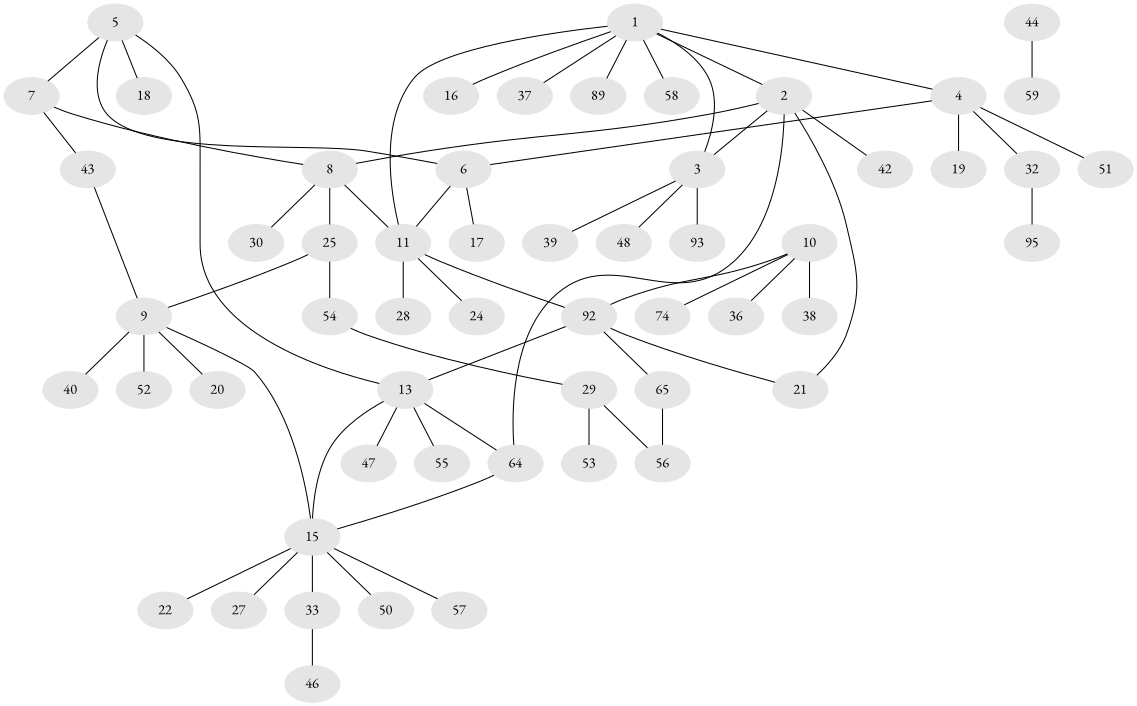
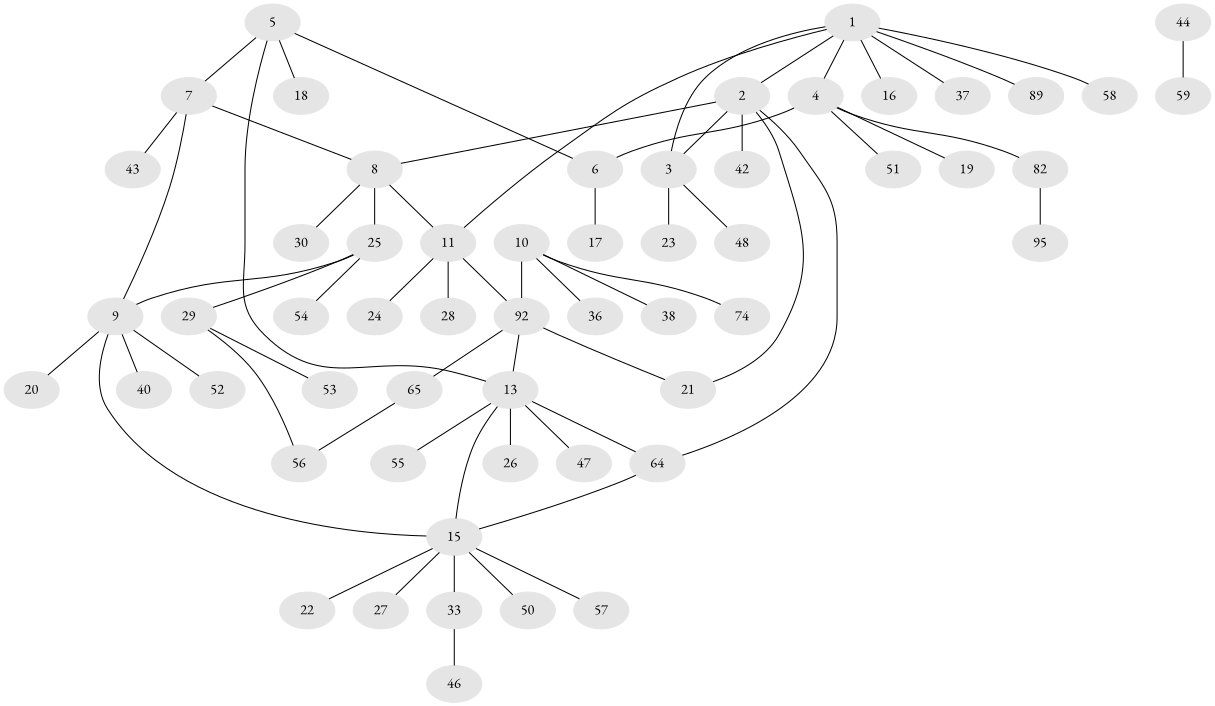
node "32": label "32" -> "82"
edge "6" -- "11": removed
edge "43" -- "9": now "7" -- "9"
node "39": removed
node "93": label "93" -> "23"
edge "54" -- "29": now "25" -- "29"
node "26": added
